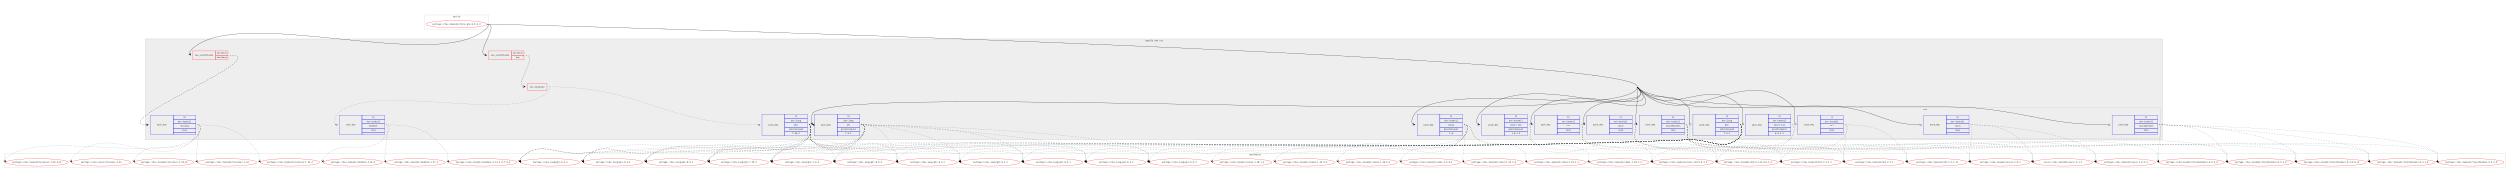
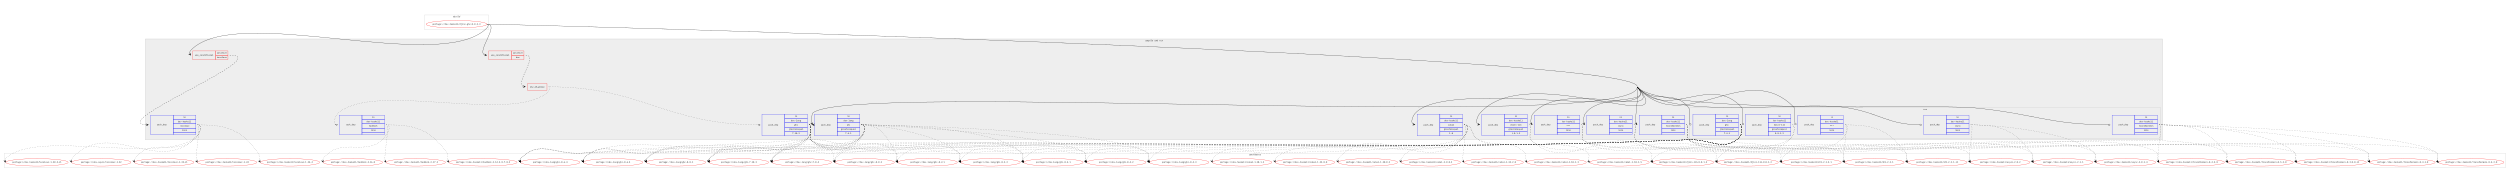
node "async://dev-haskell/async-2.1.1": label "async://dev-haskell/async-2.1.1" -> "portage://dev-haskell/async-2.1.1"
